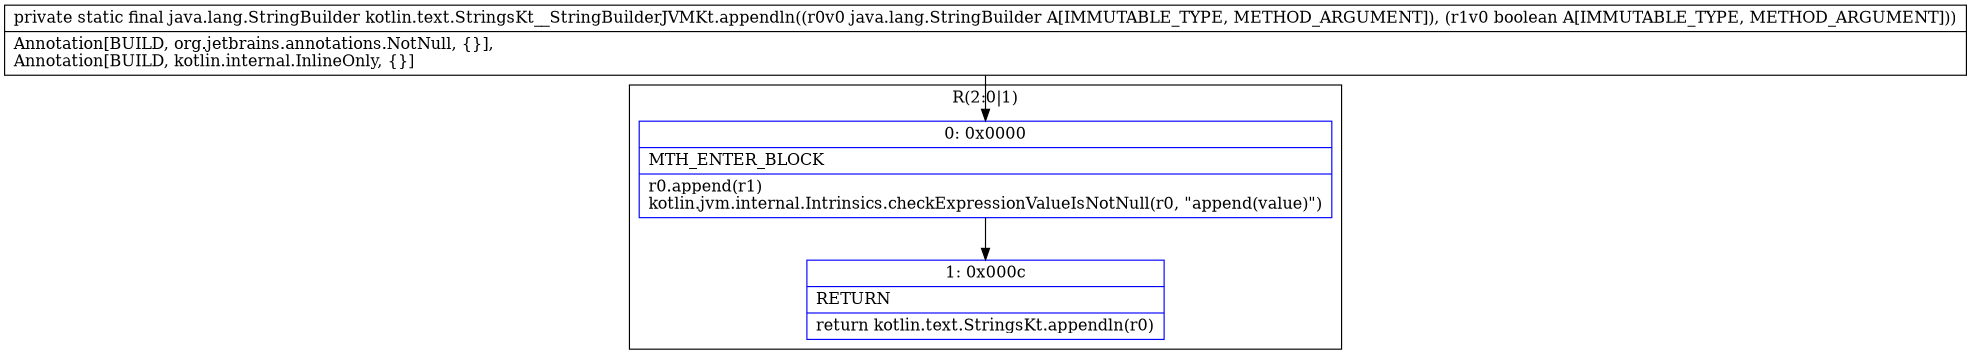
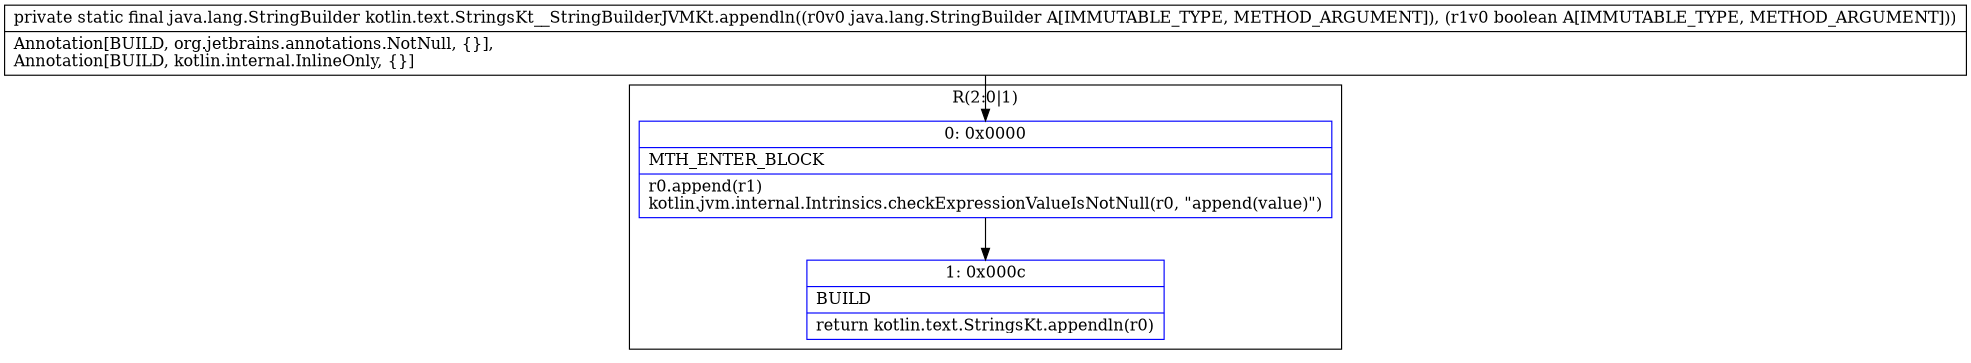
node "1: 0x000c": text "RETURN" -> "BUILD"
